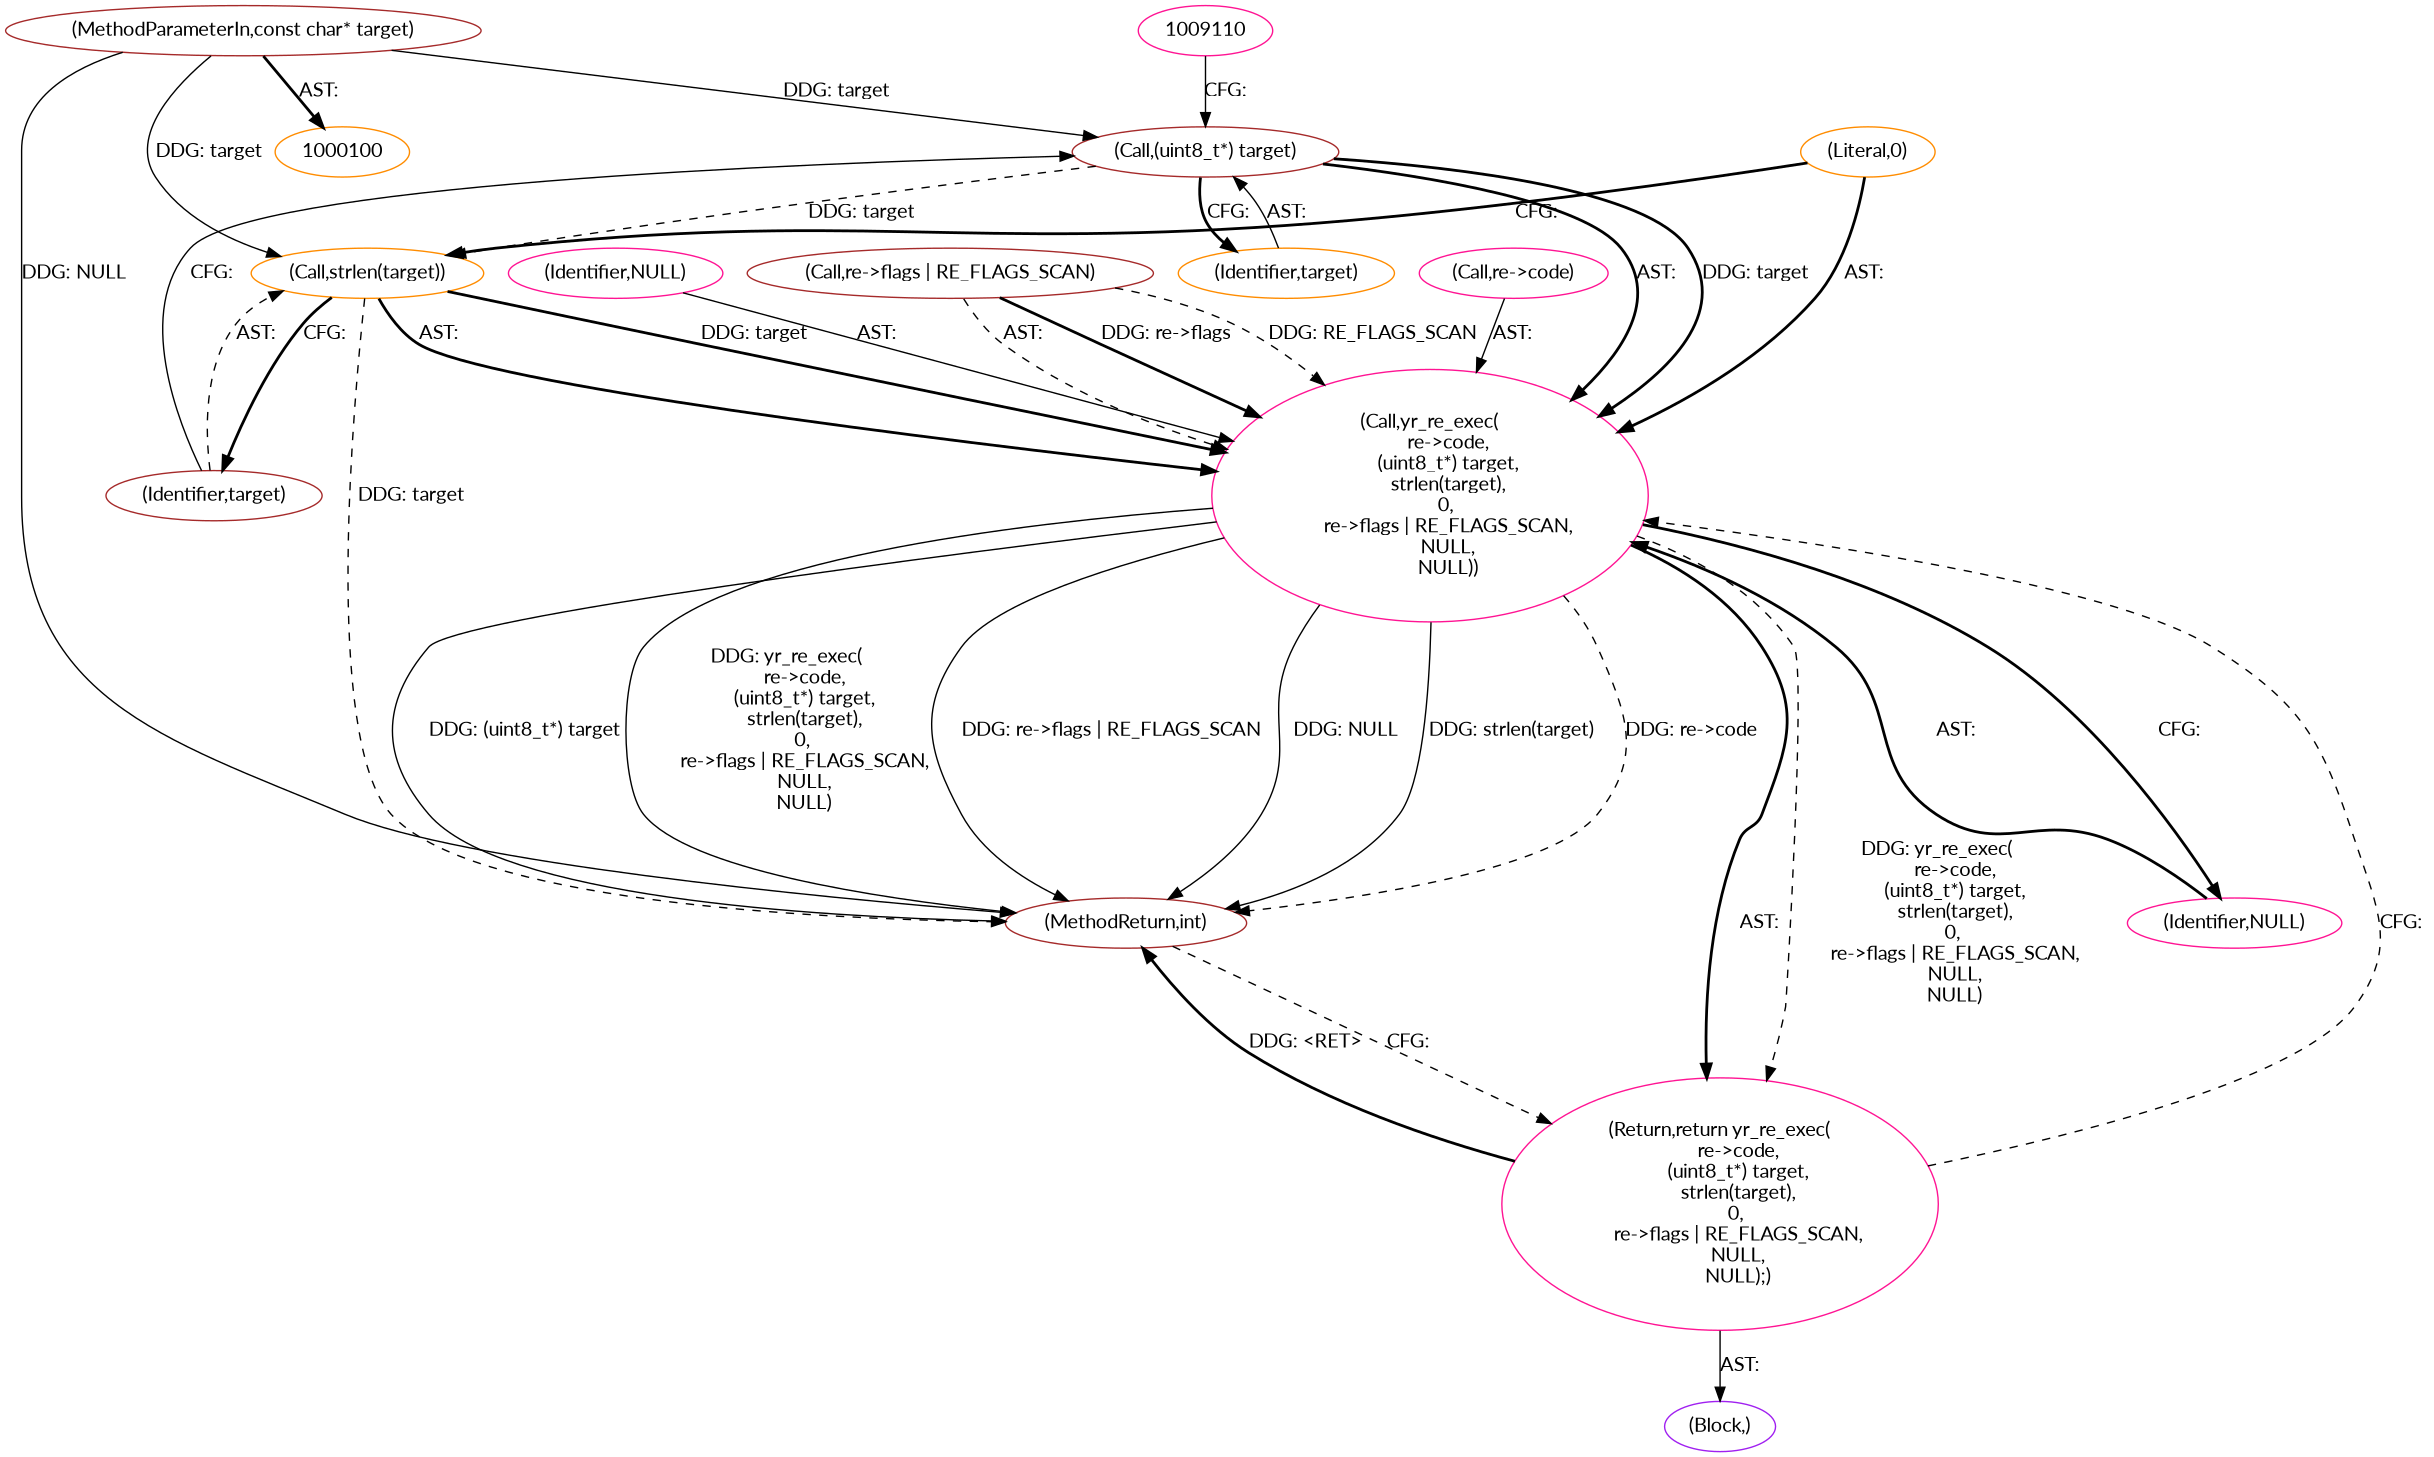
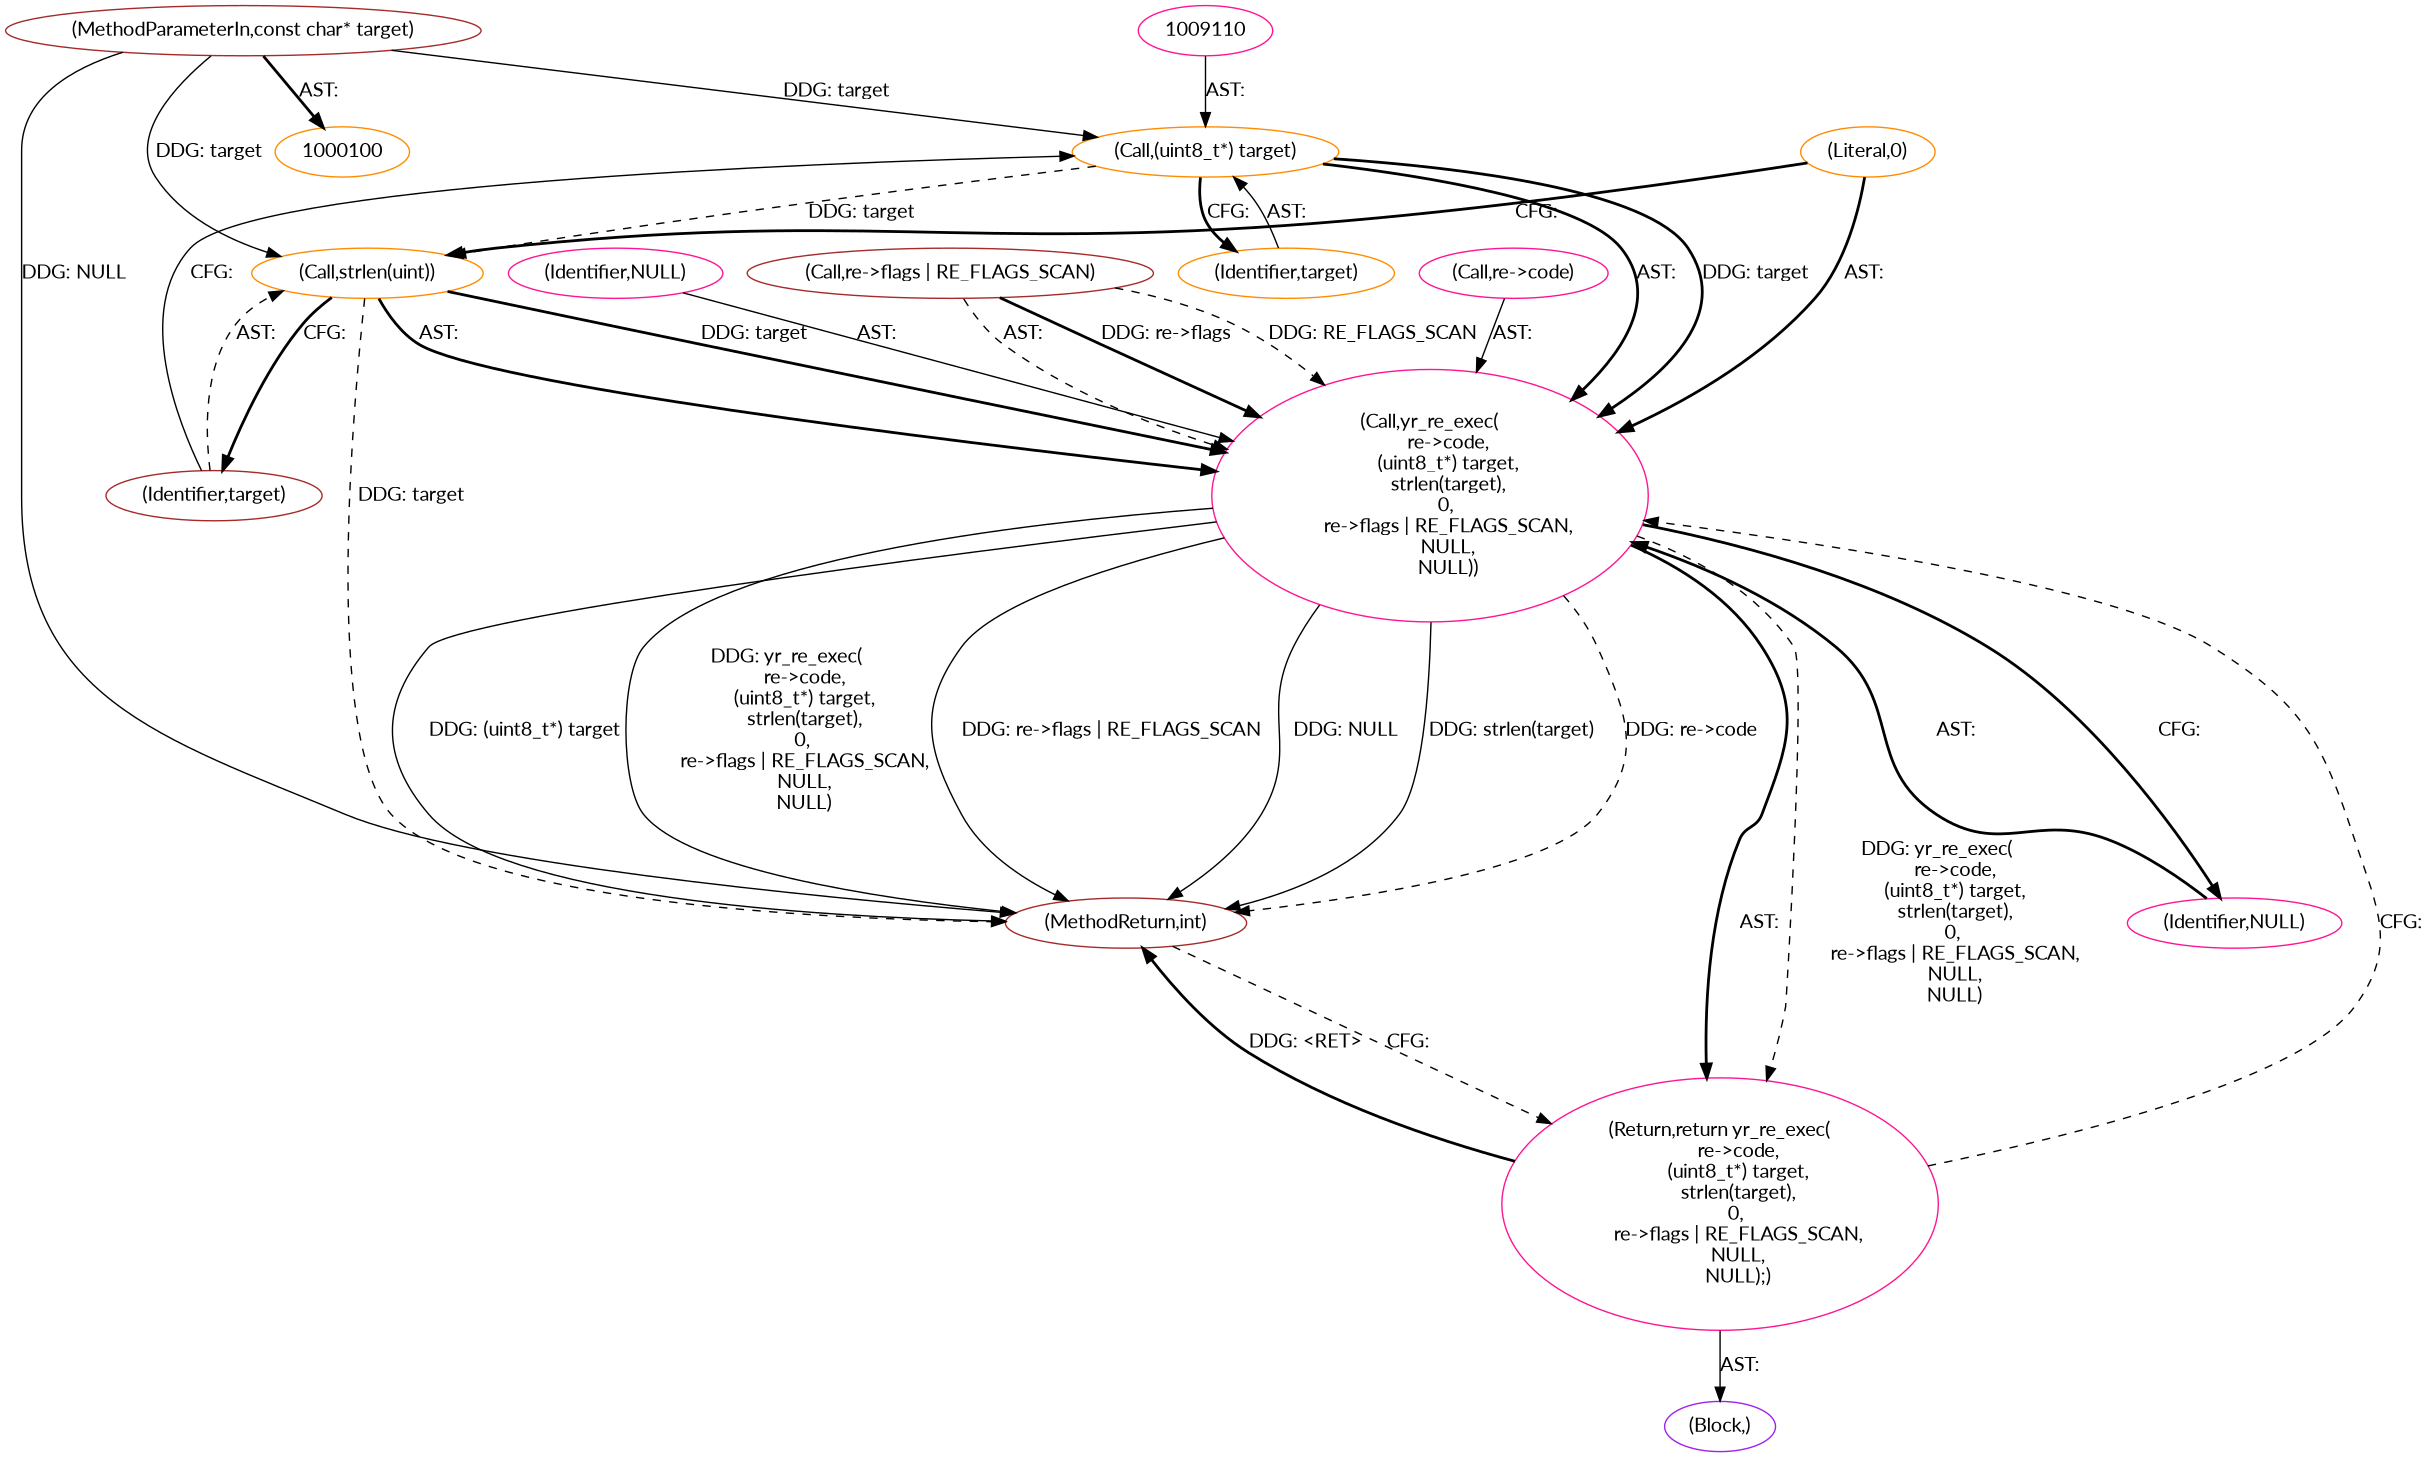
edge "1009110" -> "(Call,(uint8_t*) target)": label "CFG: " -> "AST: "
node "(Call,(uint8_t*) target)": color brown -> darkorange
node "(Call,strlen(target))": label "(Call,strlen(target))" -> "(Call,strlen(uint))"
